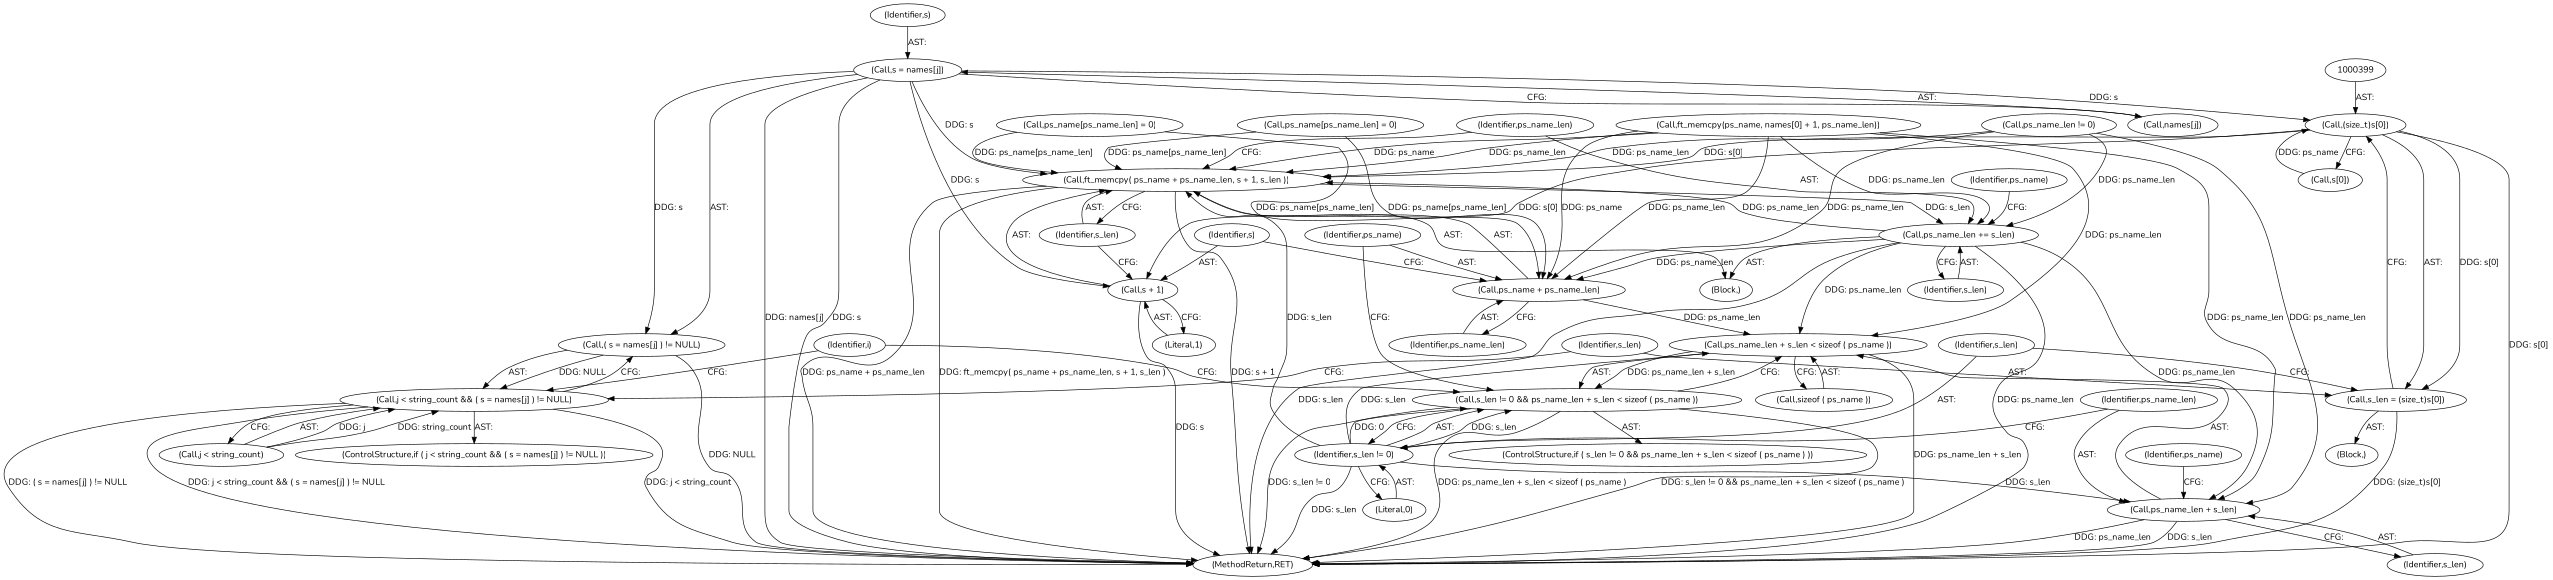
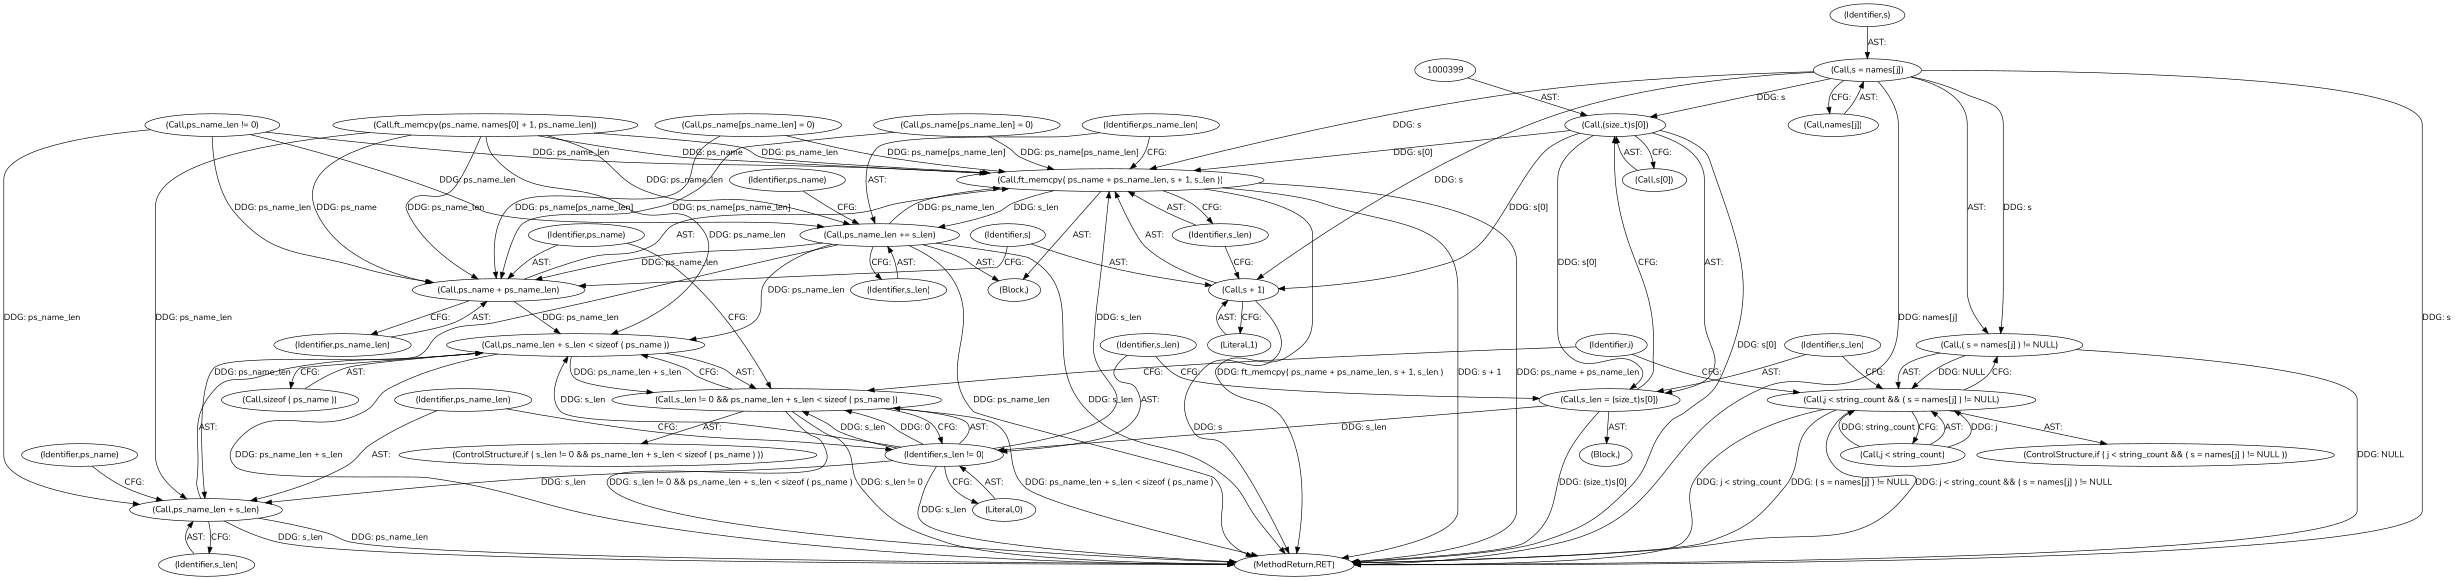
edge "(Call,s[0])" -> "(Call,(size_t)s[0])": label "DDG: ps_name" -> "AST: "
edge "(Call,s_len = (size_t)s[0])" -> "(Identifier,s_len != 0)": added, label "DDG: s_len"
